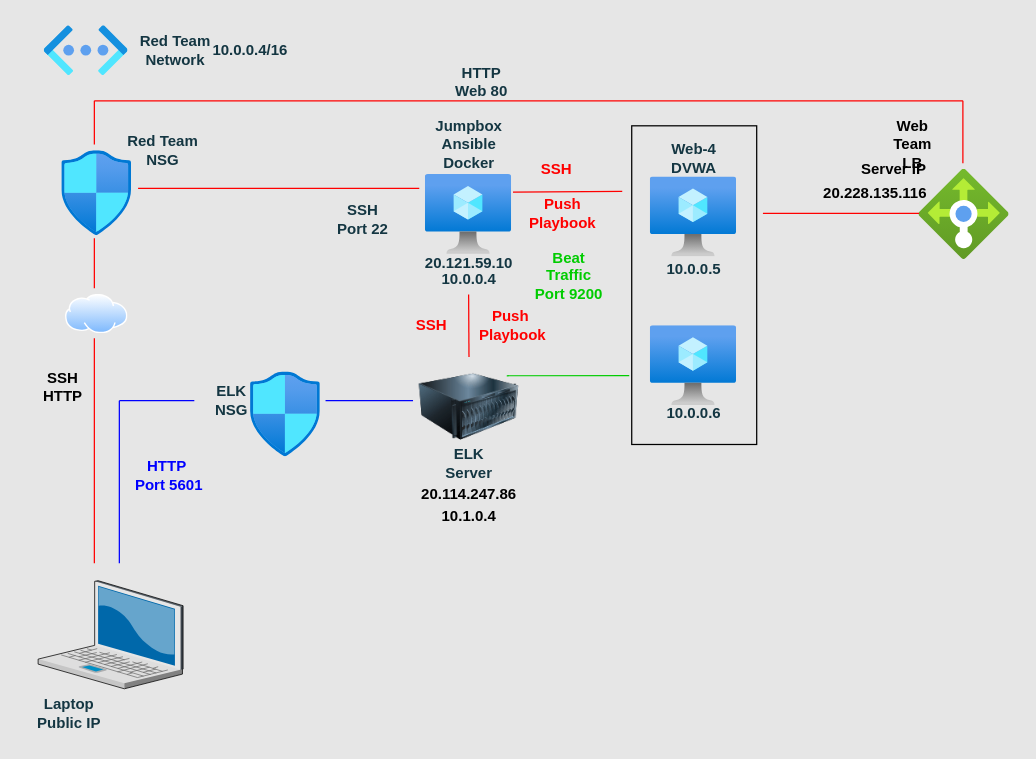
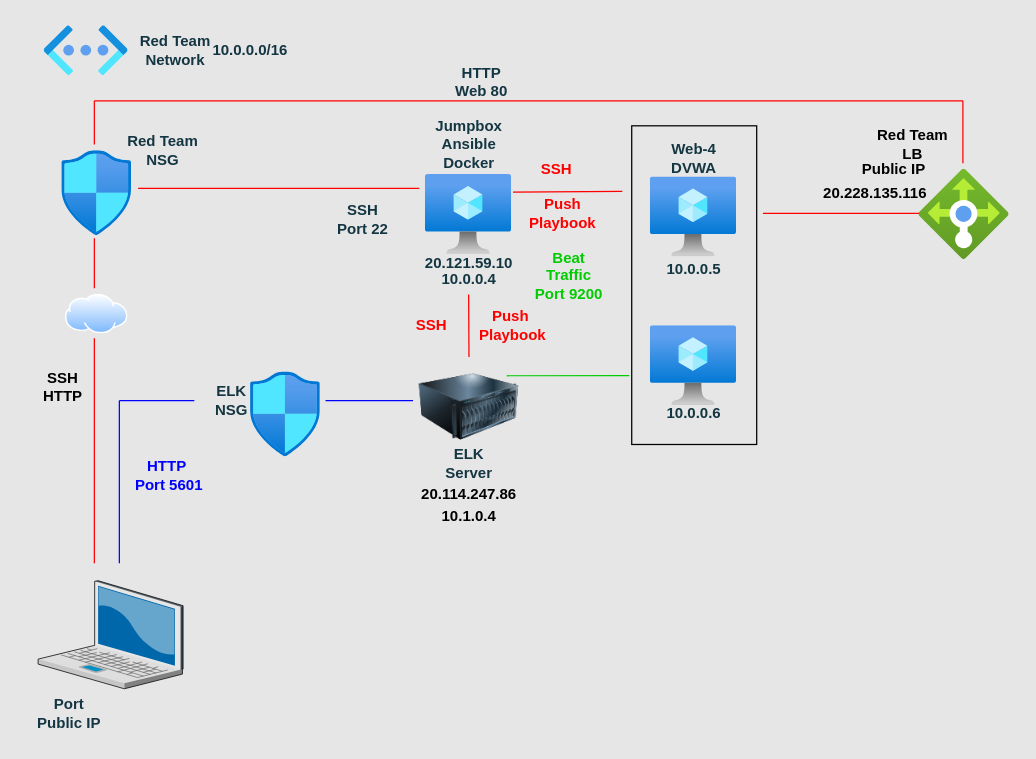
node "10.0.0.4/16": label "10.0.0.4/16" -> "10.0.0.0/16"
node "Web Team LB": label "Web Team LB" -> "Red Team LB"
node "Server IP": label "Server IP" -> "Public IP"
node "Laptop Public IP": label "Laptop Public IP" -> "Port Public IP"
